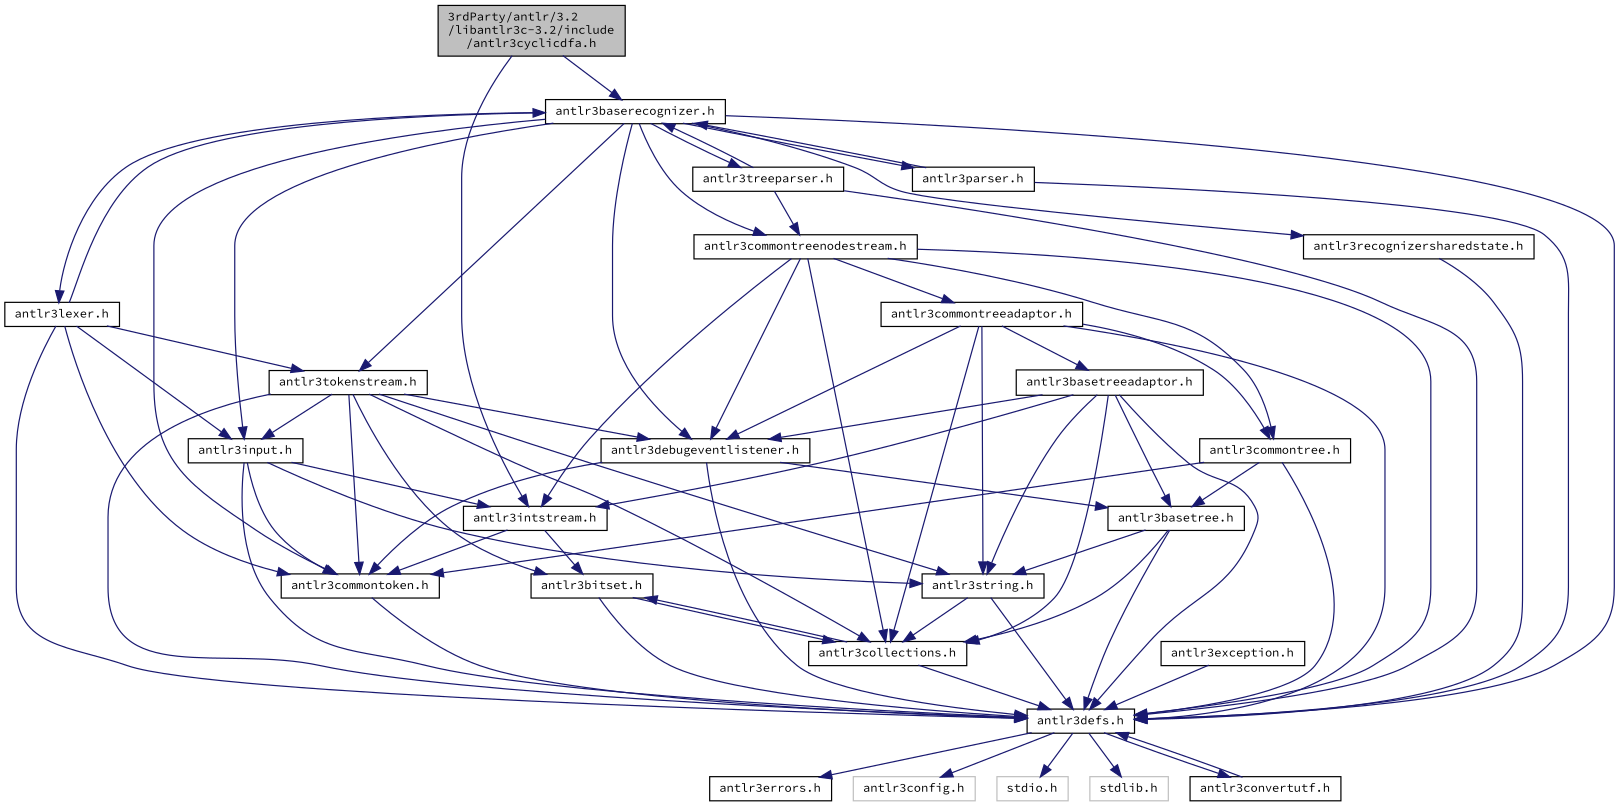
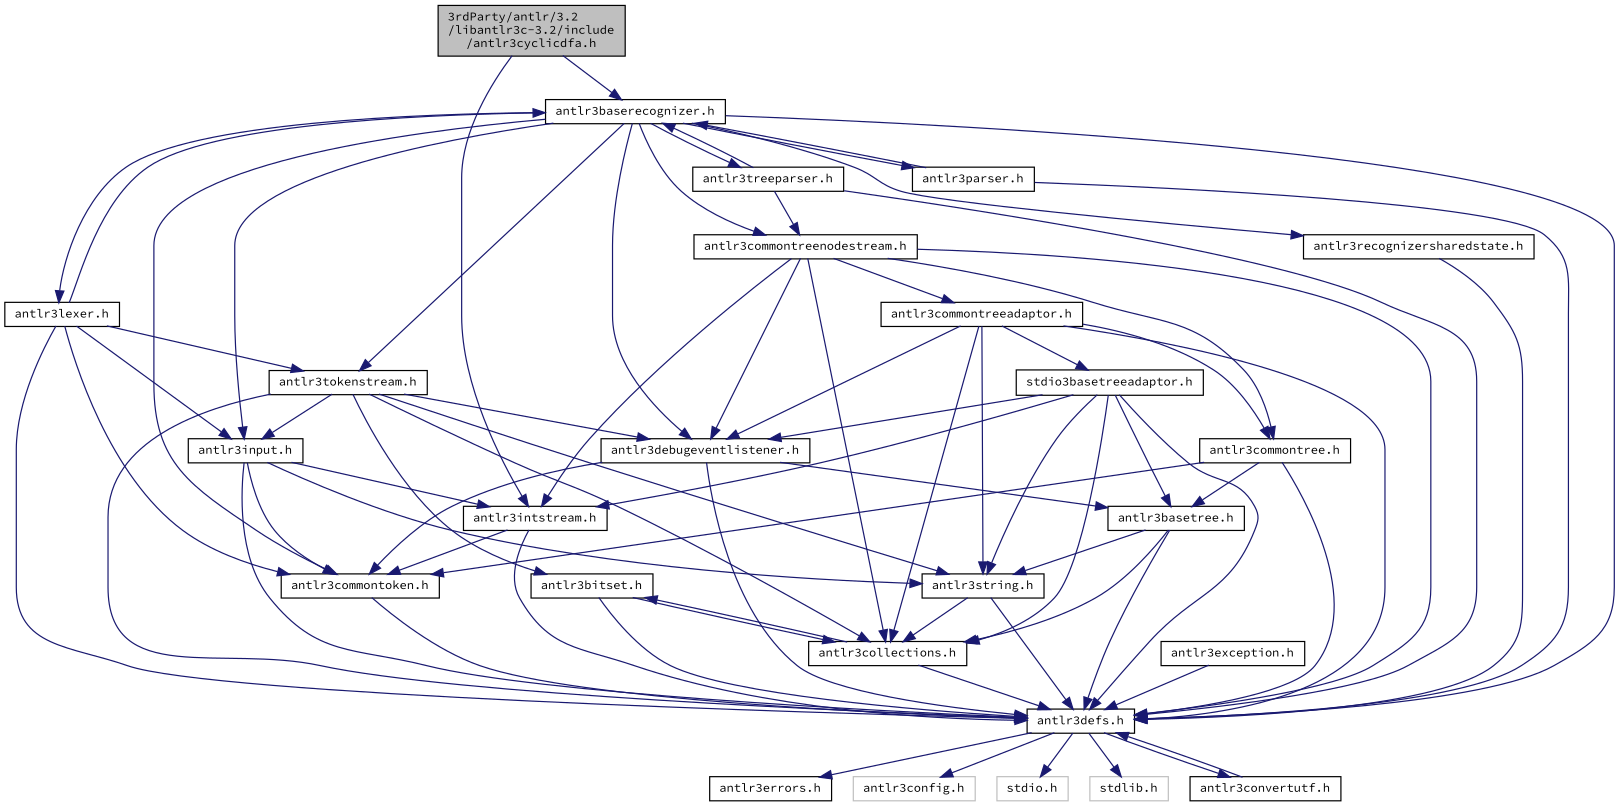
node "antlr3basetreeadaptor.h": label "antlr3basetreeadaptor.h" -> "stdio3basetreeadaptor.h"
edge "antlr3tokenstream.h" -> "antlr3commontoken.h": removed
edge "antlr3intstream.h" -> "antlr3bitset.h": now "antlr3intstream.h" -> "antlr3defs.h"
